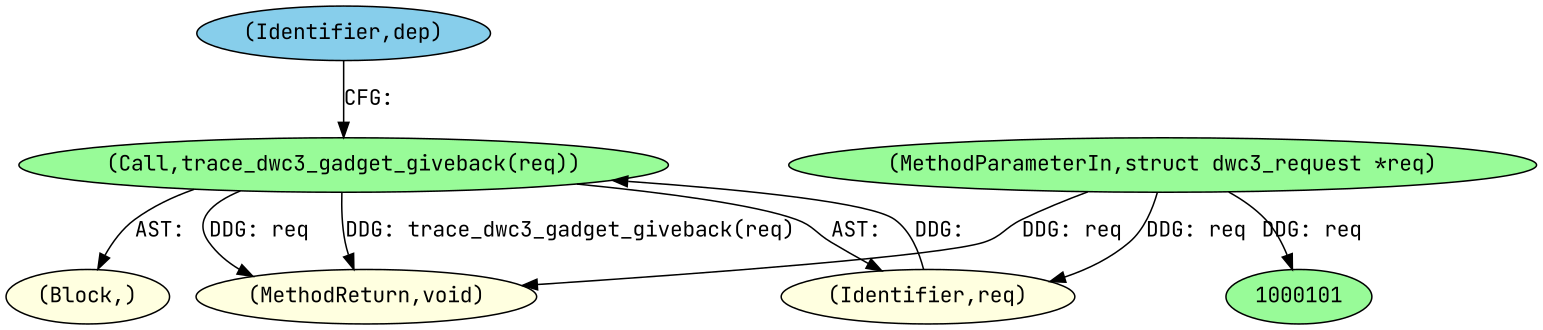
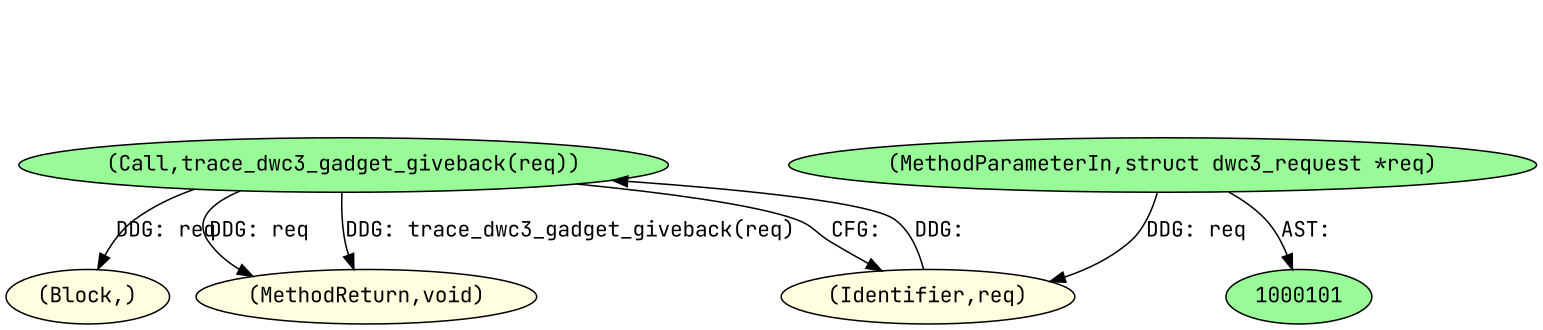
node "(Identifier,dep)": removed
edge "(Call,trace_dwc3_gadget_giveback(req))" -> "(Block,)": label "AST: " -> "DDG: req"
edge "(Call,trace_dwc3_gadget_giveback(req))" -> "(Identifier,req)": label "AST: " -> "CFG: "
edge "(MethodParameterIn,struct dwc3_request *req)" -> "1000101": label "DDG: req" -> "AST: "
edge "(MethodParameterIn,struct dwc3_request *req)" -> "(MethodReturn,void)": removed, label "DDG: req"
